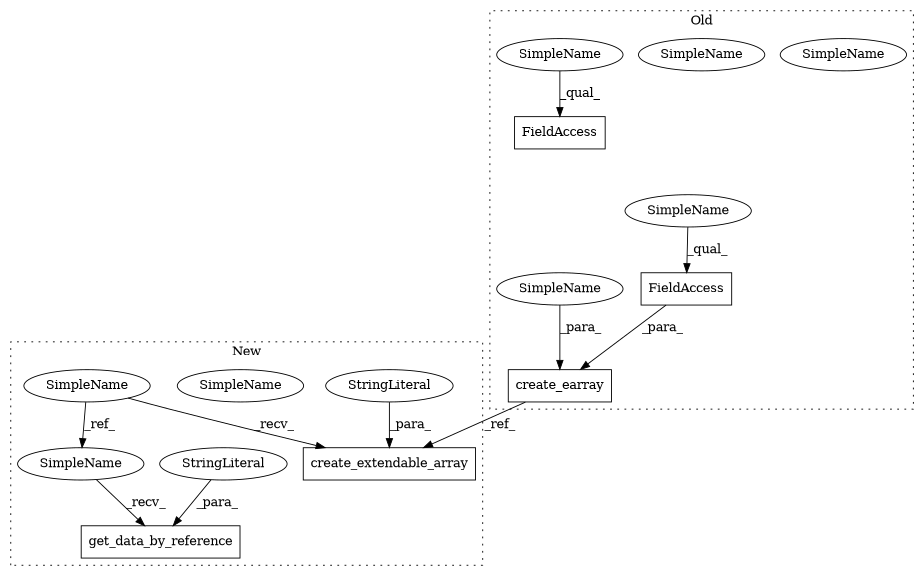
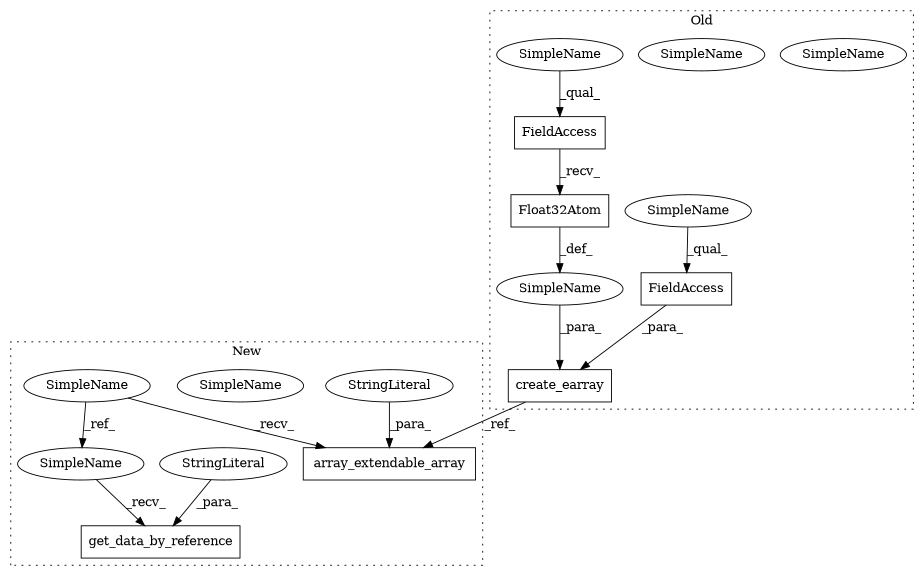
node "Float32Atom": added
node "create_extendable_array": label "create_extendable_array" -> "array_extendable_array"
